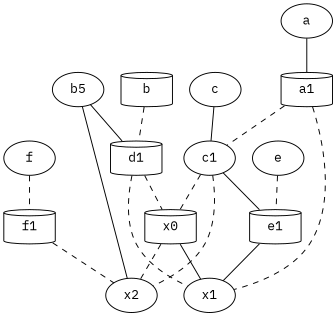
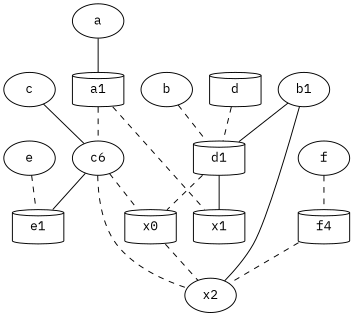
node "b5": label "b5" -> "b1"
node "b": shape cylinder -> ellipse
node "d": added
node "c1": label "c1" -> "c6"
node "f1": label "f1" -> "f4"
edge "d1" -- "x1": style dashed -> solid
edge "x0" -- "x1": removed
edge "e1" -- "x1": removed
node "x1": shape ellipse -> cylinder
